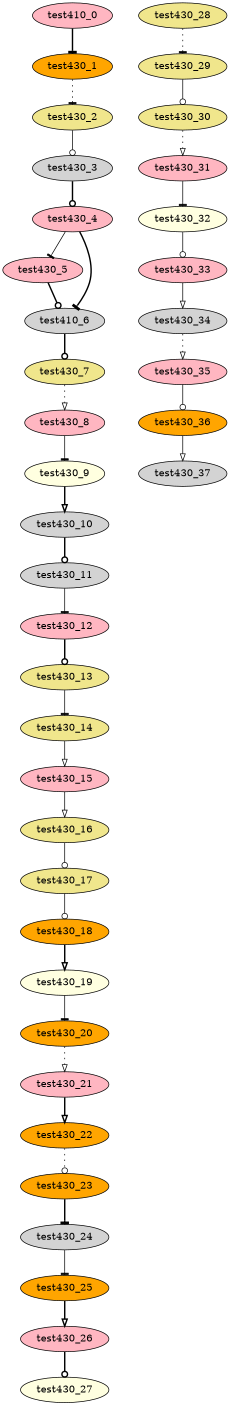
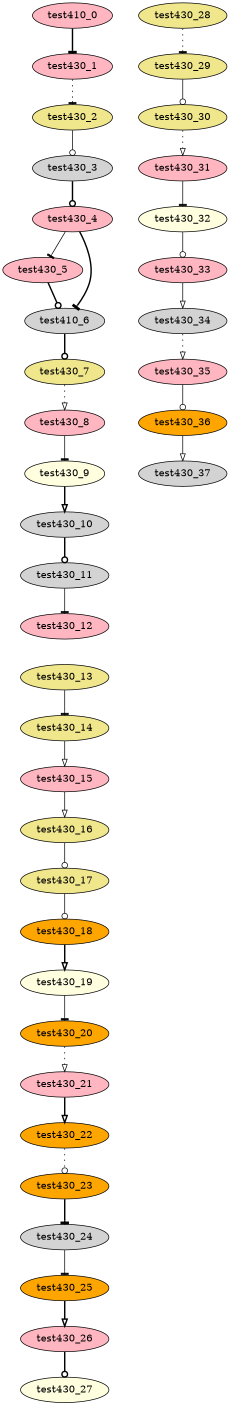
node "test430_1": fillcolor orange -> lightpink
edge "test430_12" -> "test430_13": removed
